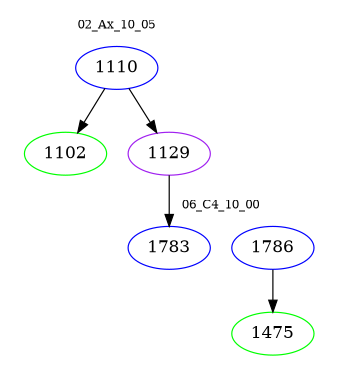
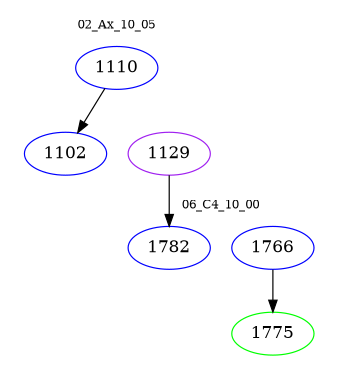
edge "1110" -> "1129": removed
node "1102": color green -> blue
node "1783": label "1783" -> "1782"
node "1786": label "1786" -> "1766"
node "1475": label "1475" -> "1775"
